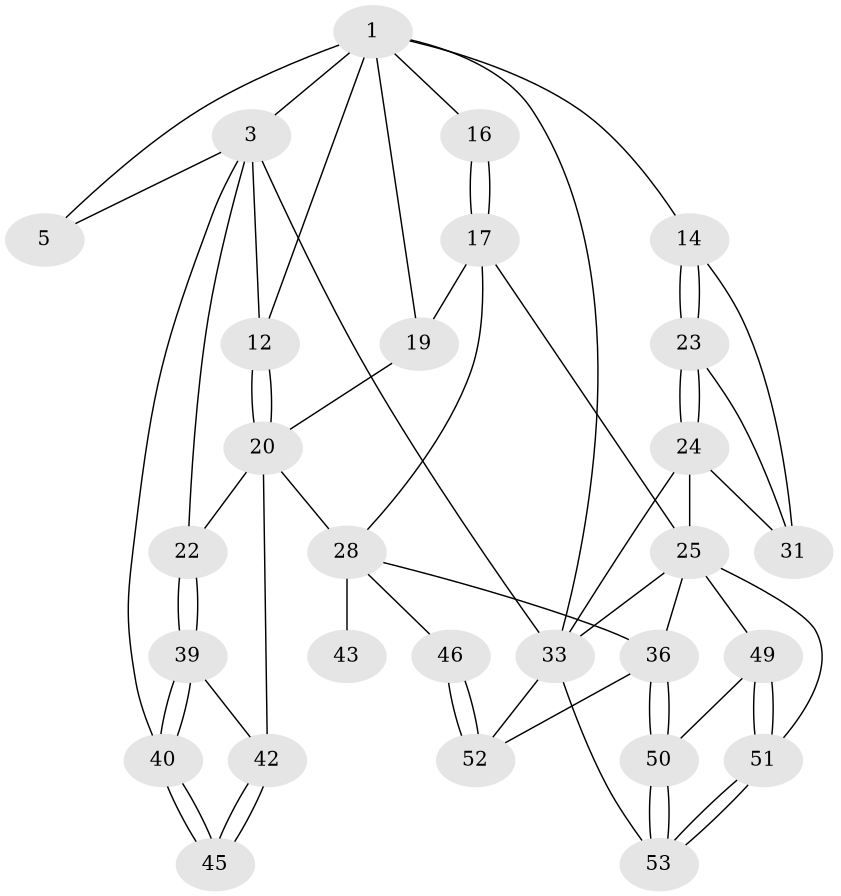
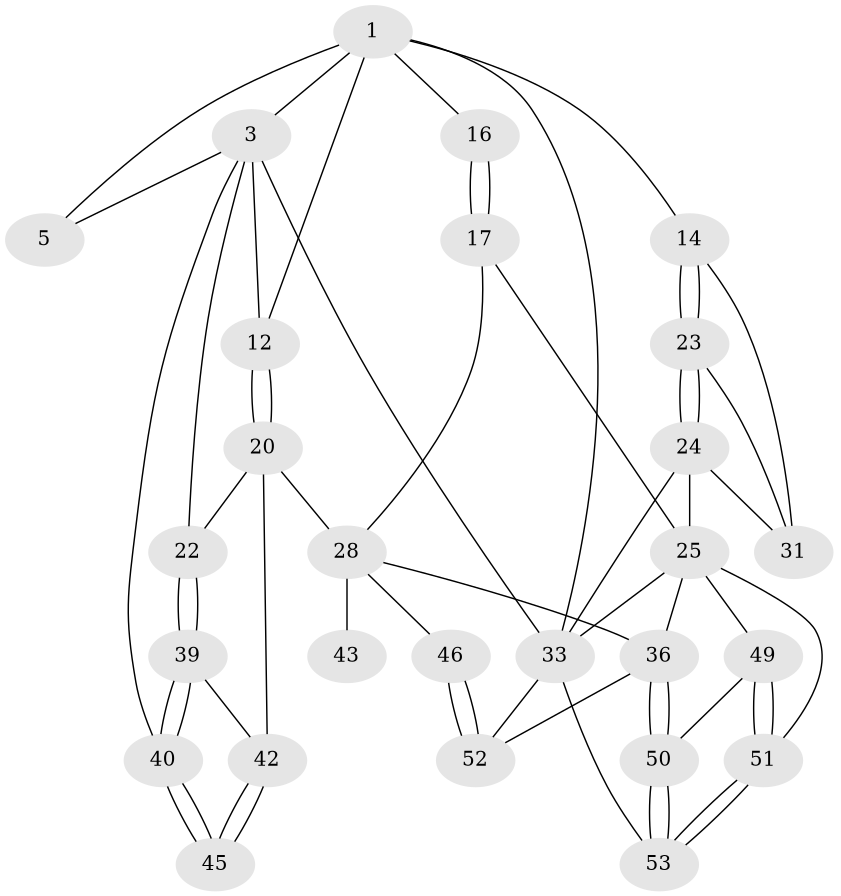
node "19": removed
